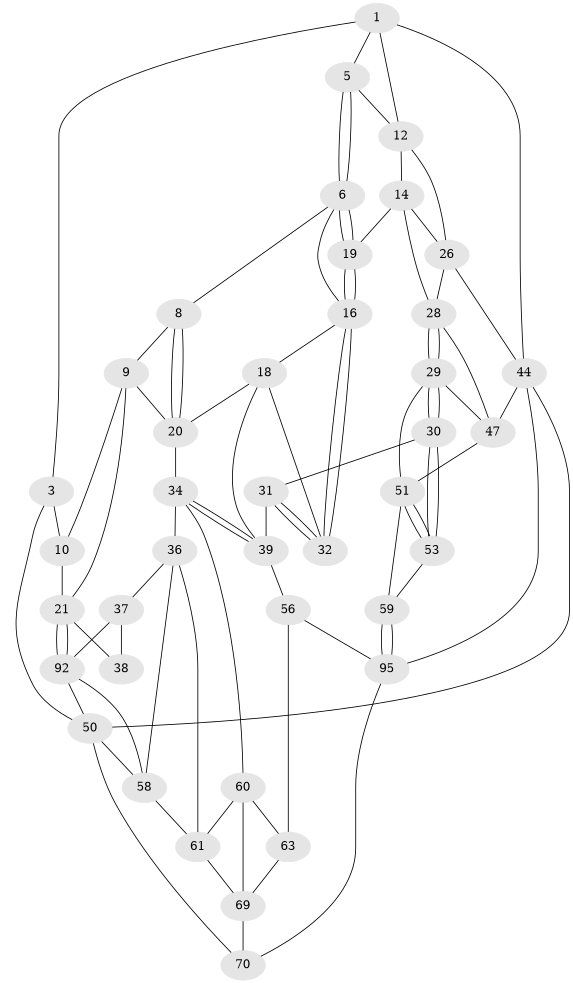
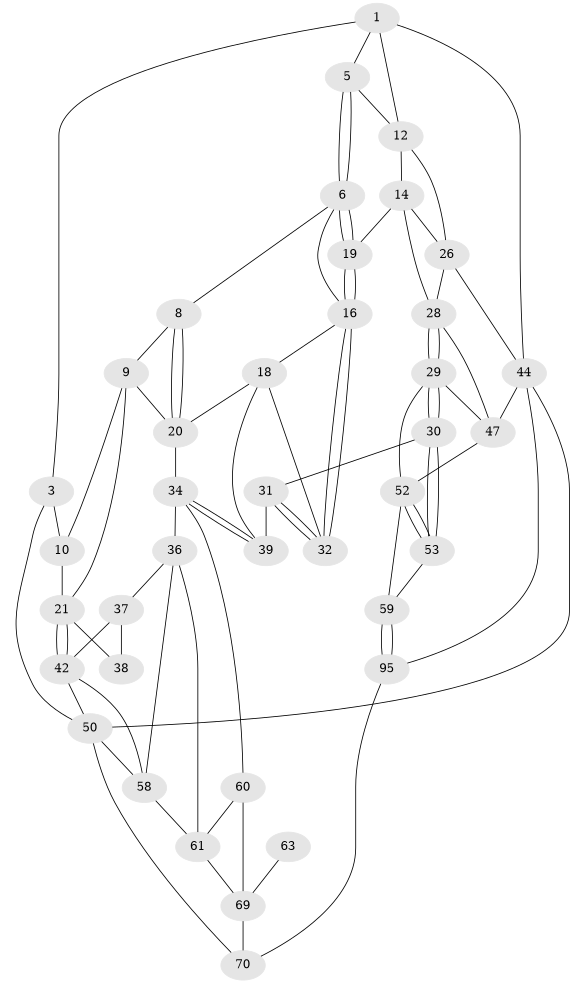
node "51": label "51" -> "52"
node "56": removed
node "92": label "92" -> "42"
edge "60" -- "63": removed
